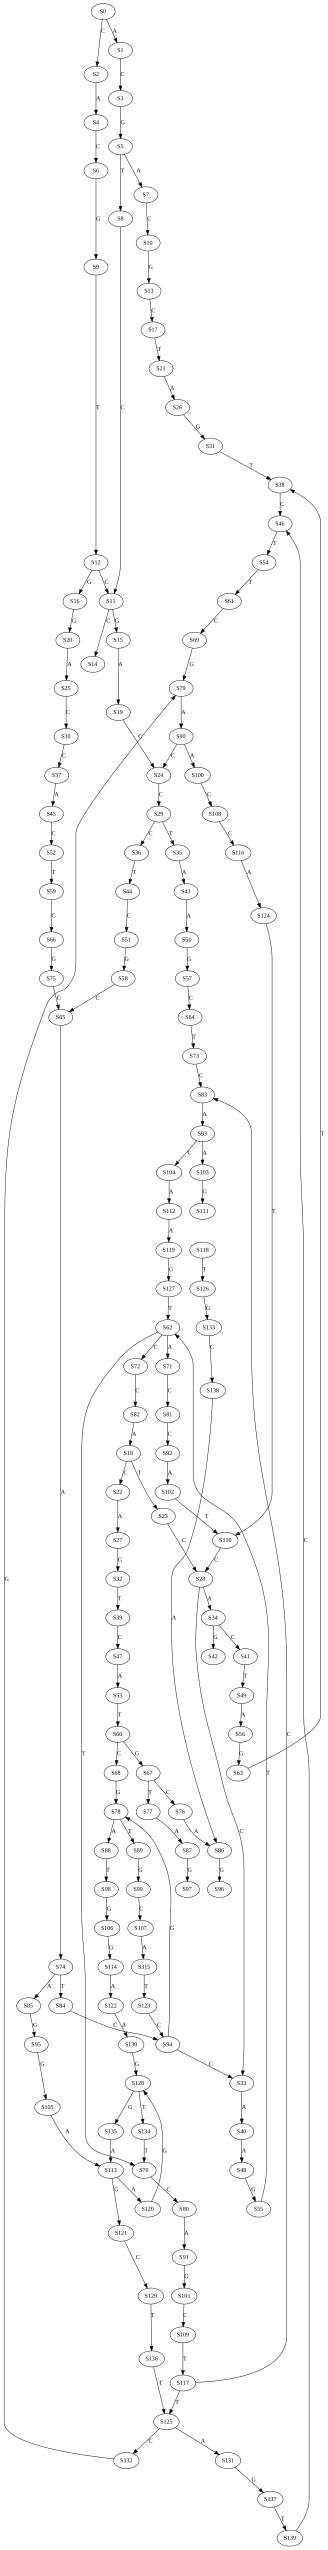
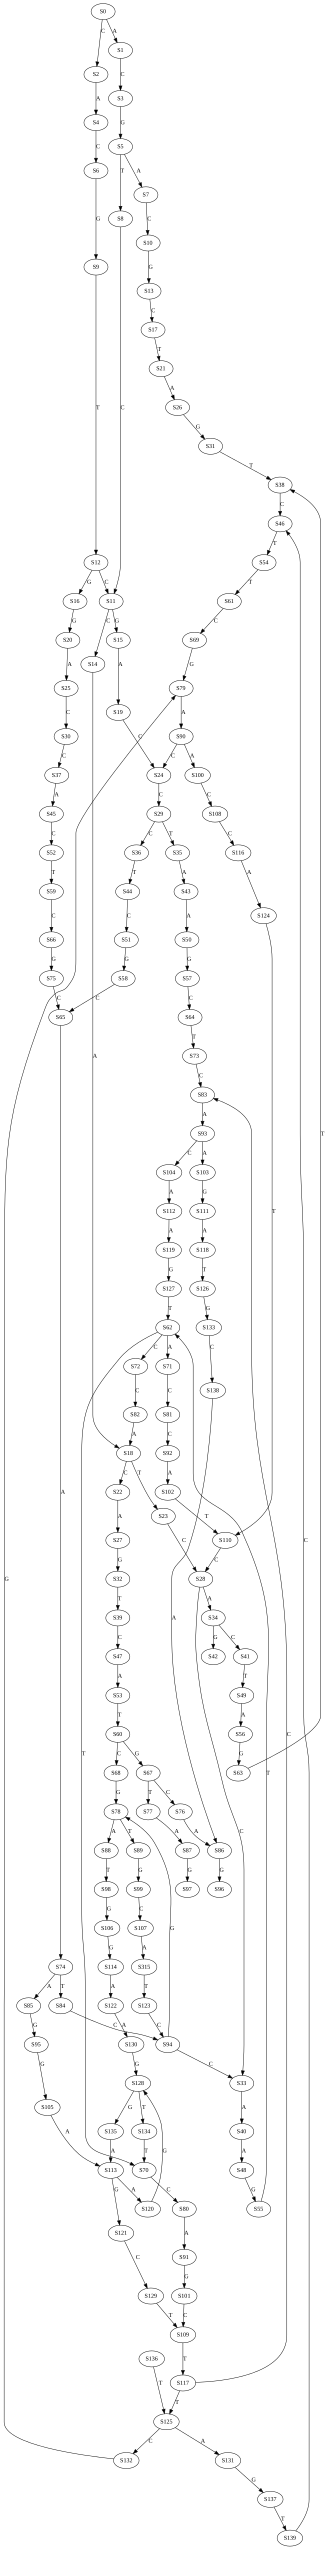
edge "S14" -> "S18": added, label "A"
edge "S111" -> "S118": added, label "A"
edge "S129" -> "S136": now "S129" -> "S109"
